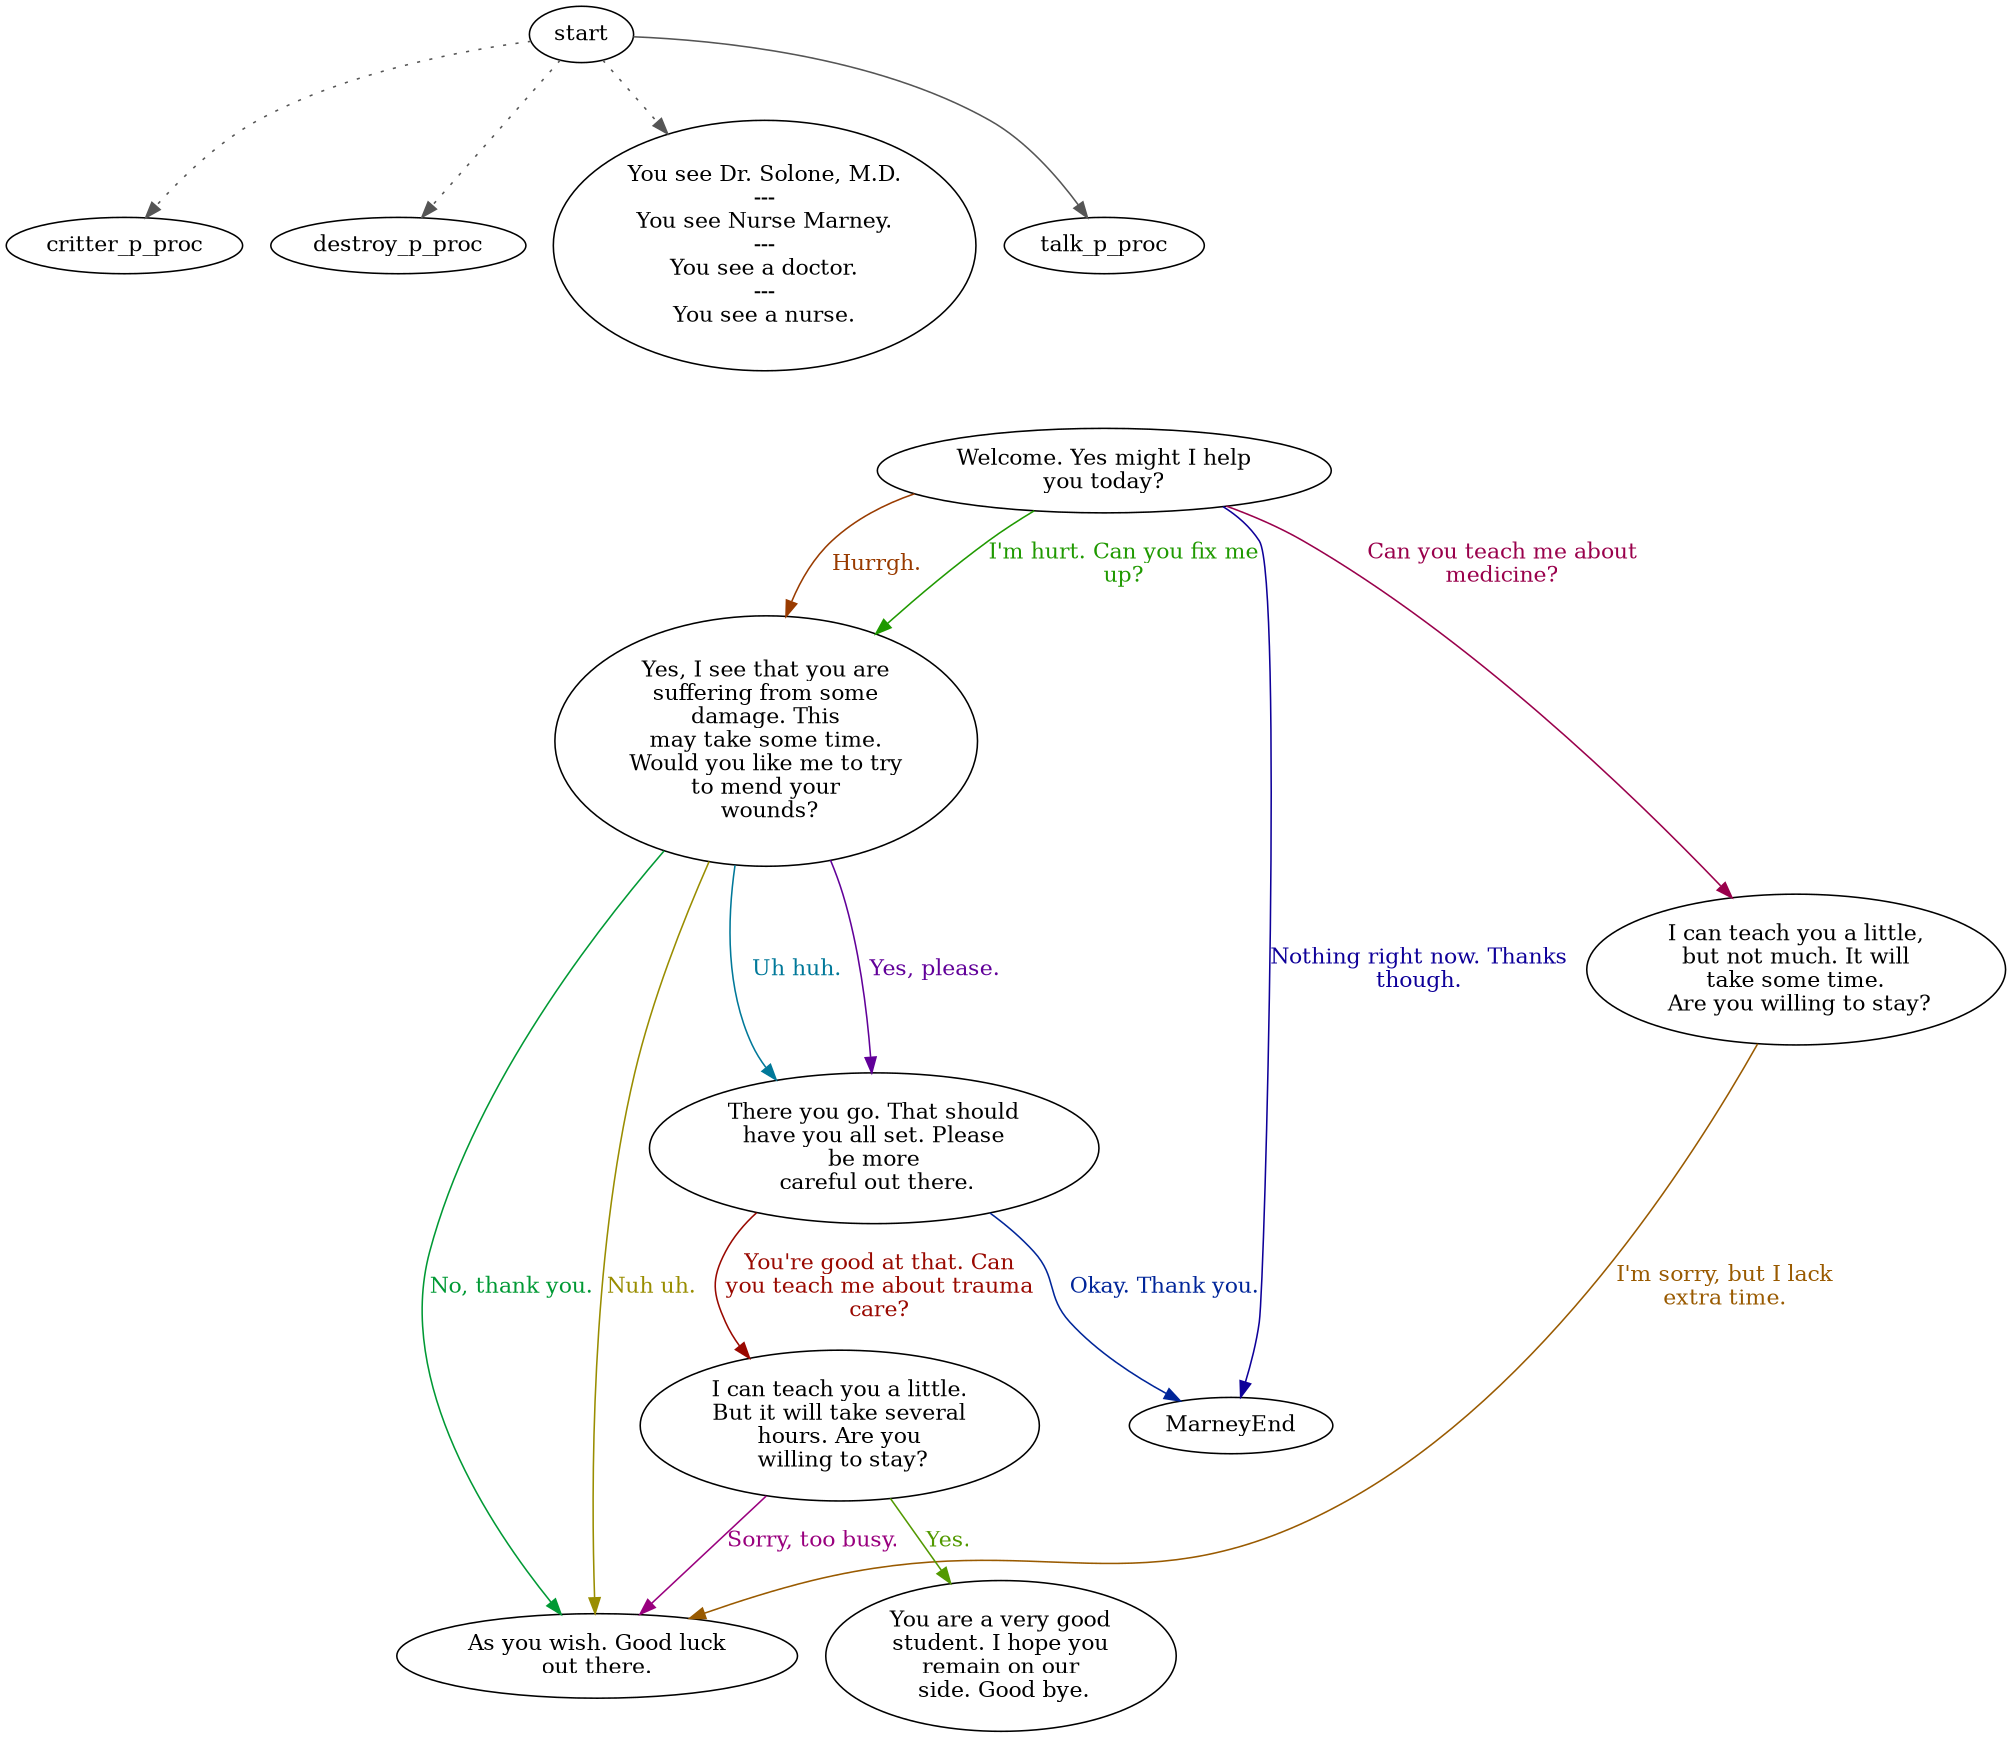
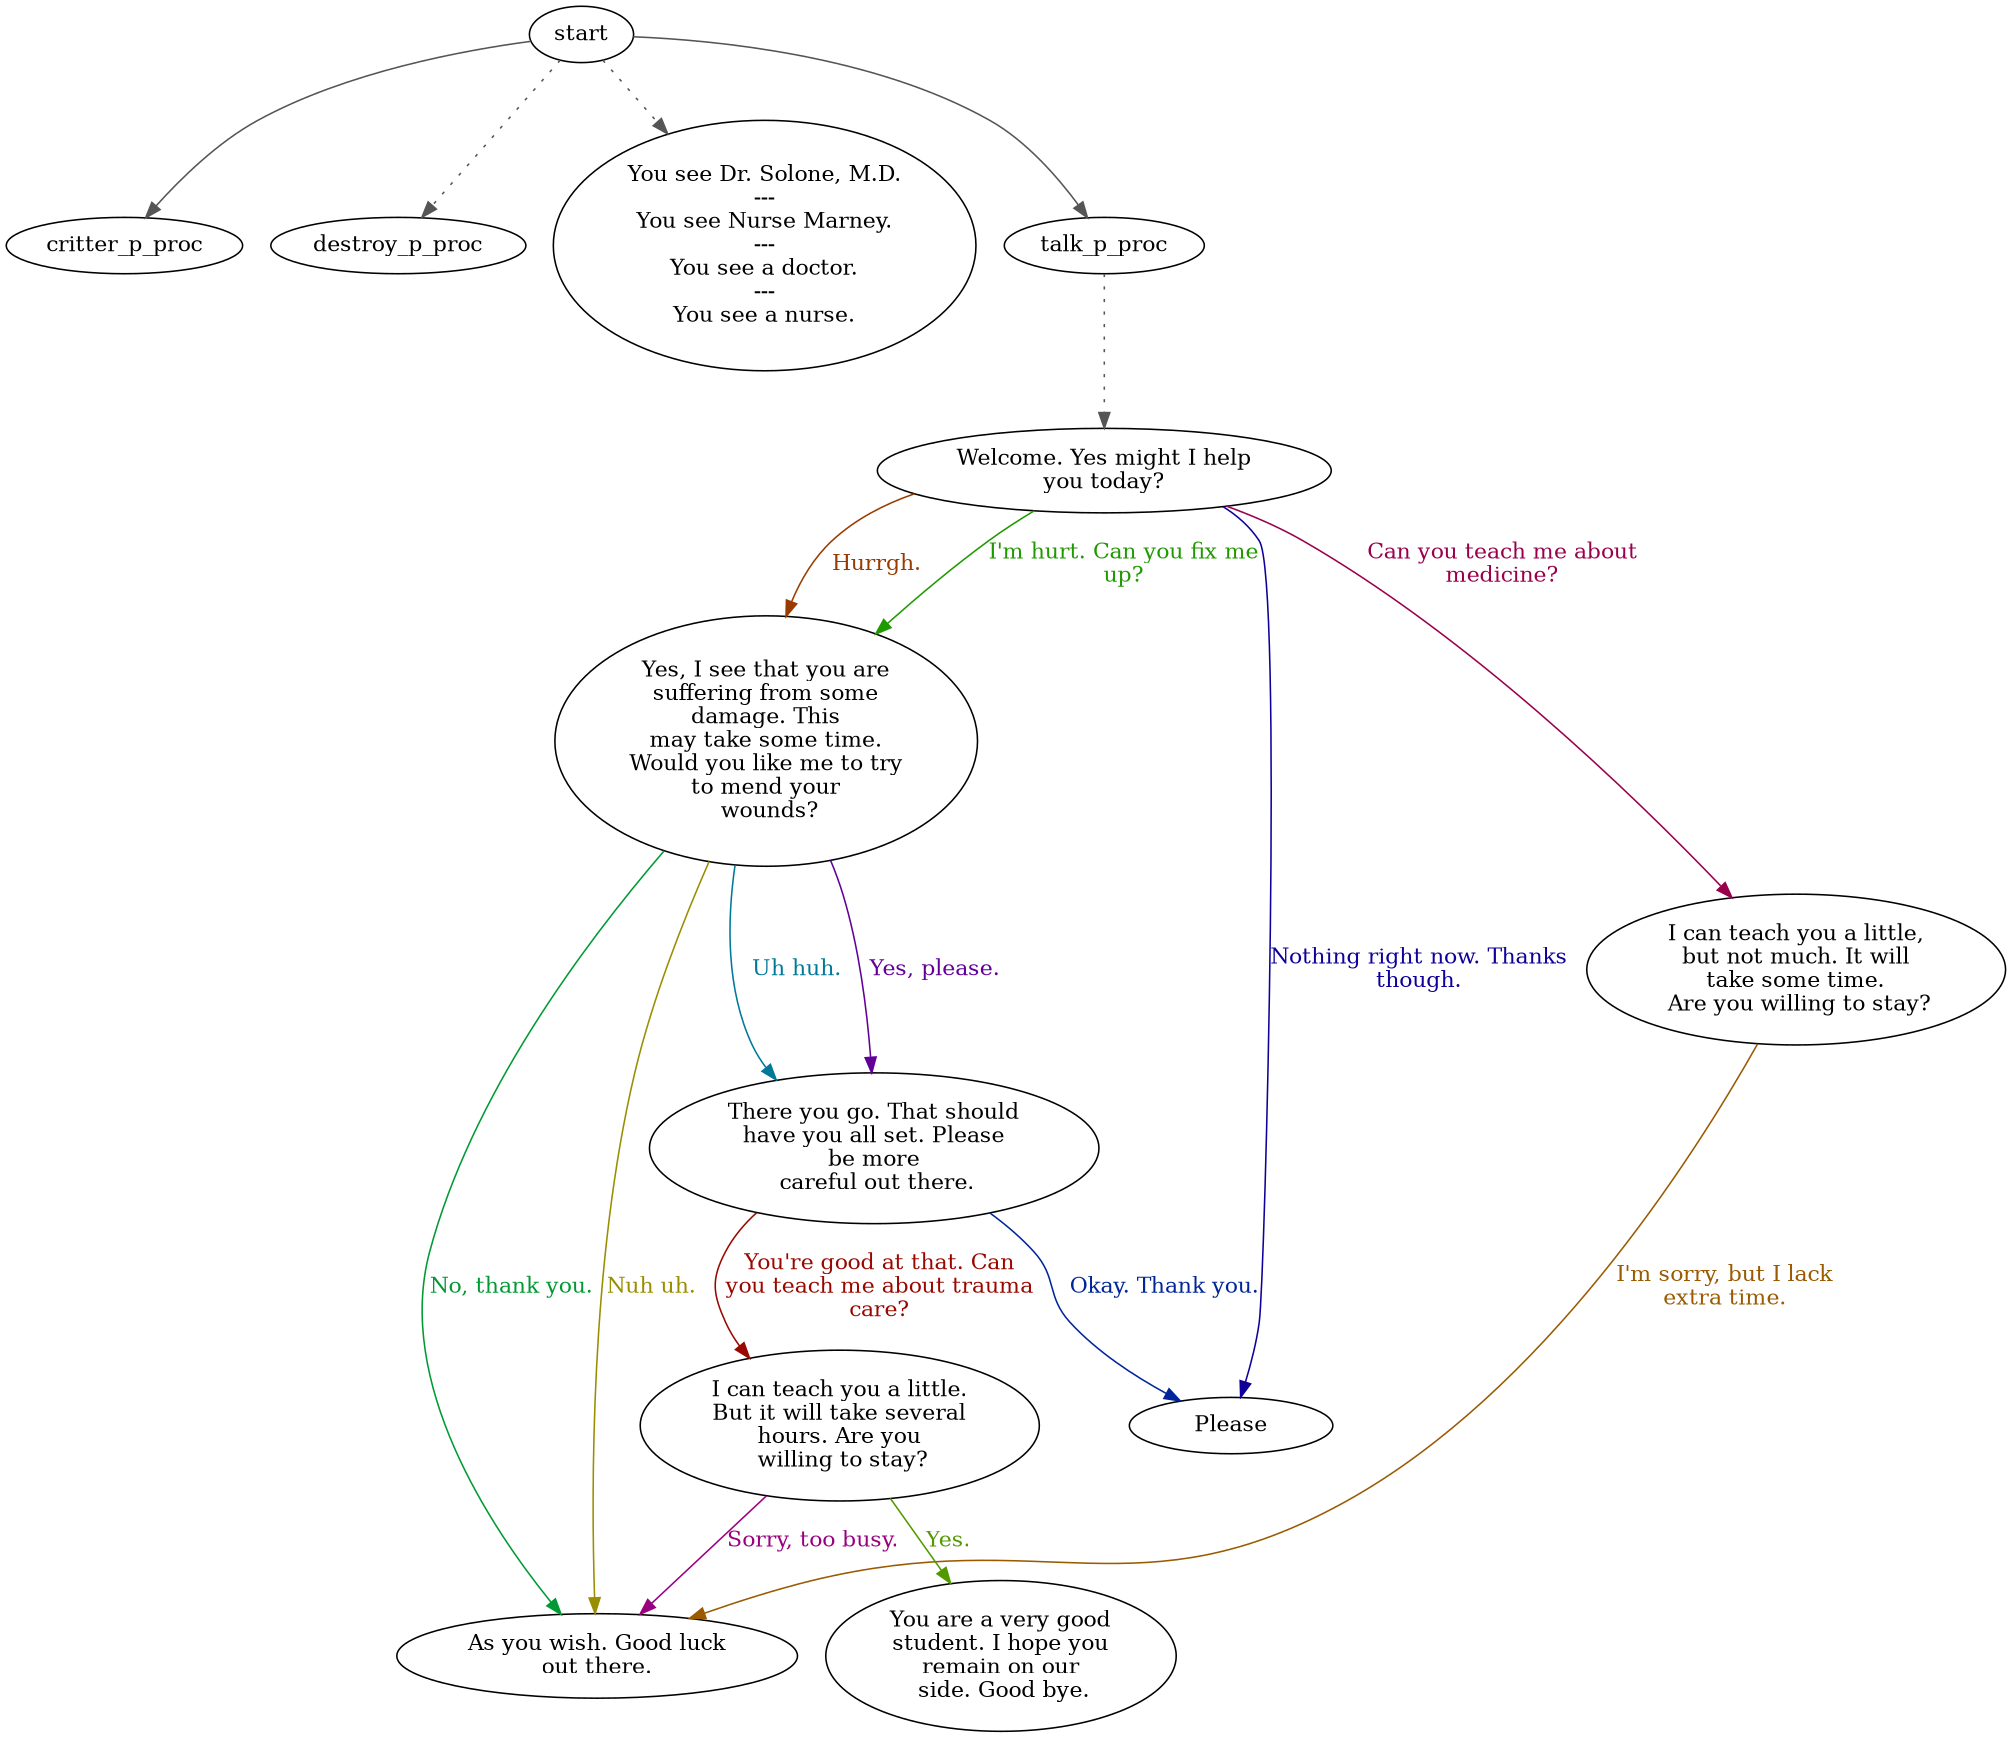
edge "start" -> "critter_p_proc": style dotted -> solid
edge "talk_p_proc" -> "Welcome. Yes might I help you today?": added
node "MarneyEnd": label "MarneyEnd" -> "Please"
